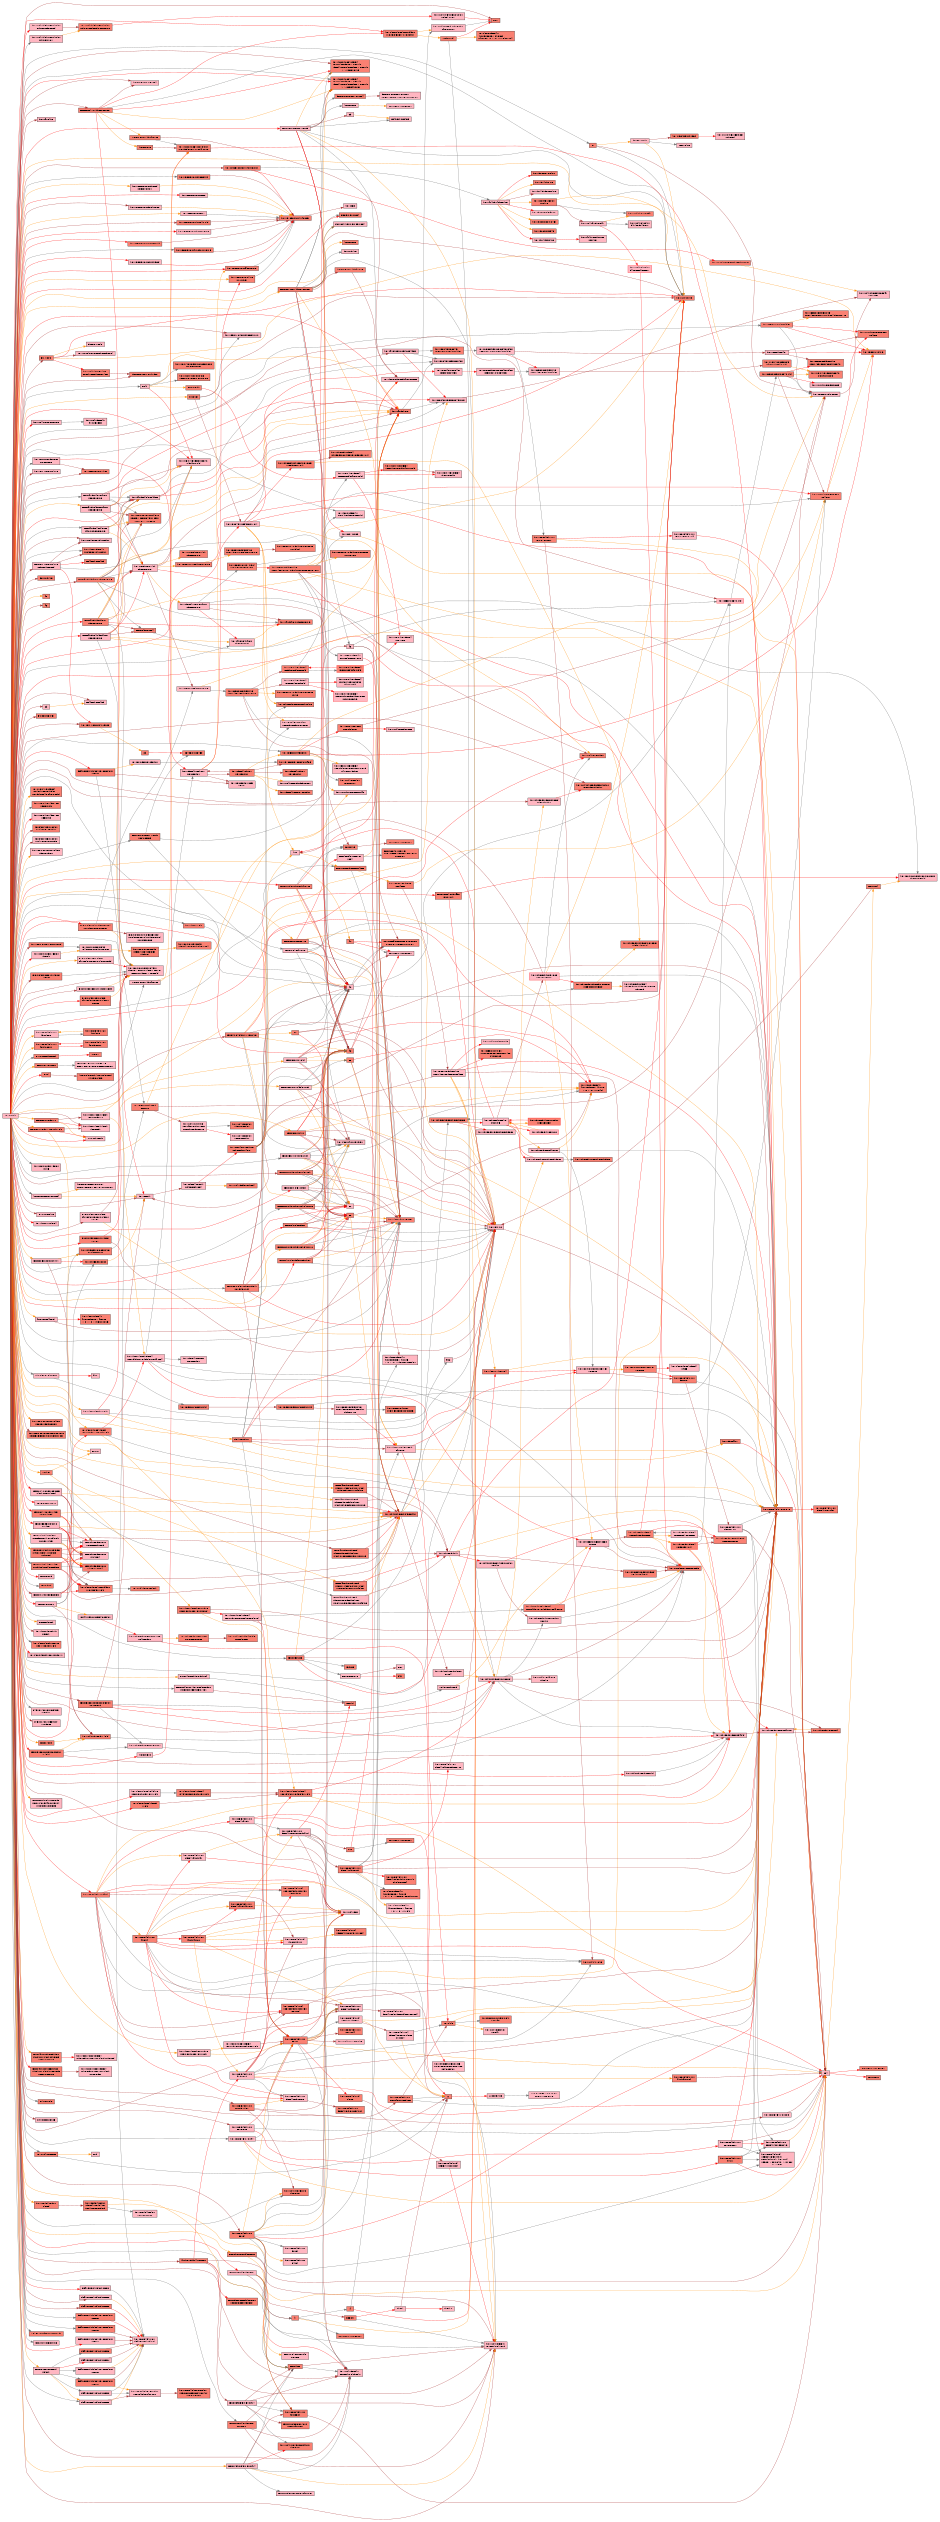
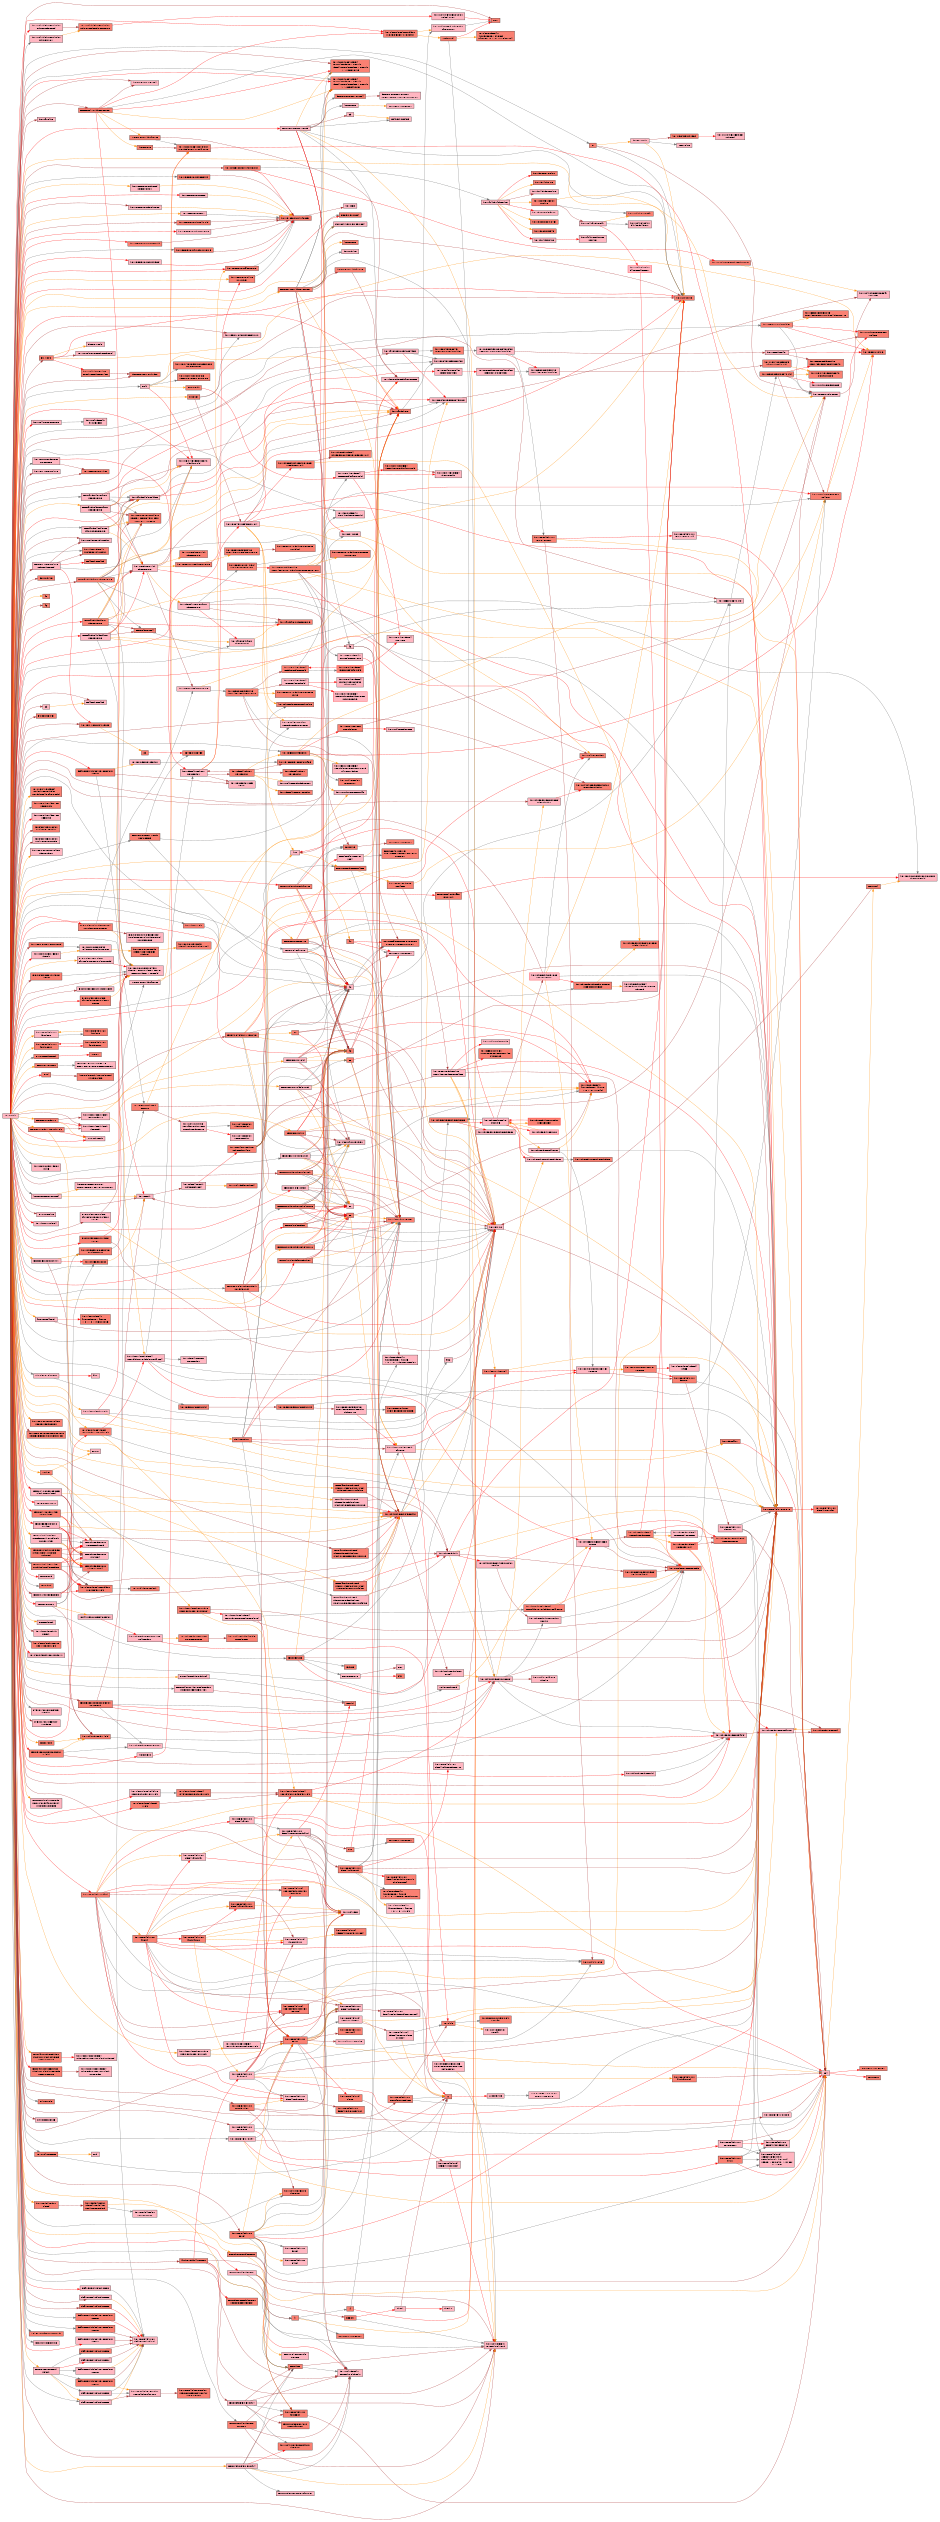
node "hpx::get_locality_id": color red -> black
